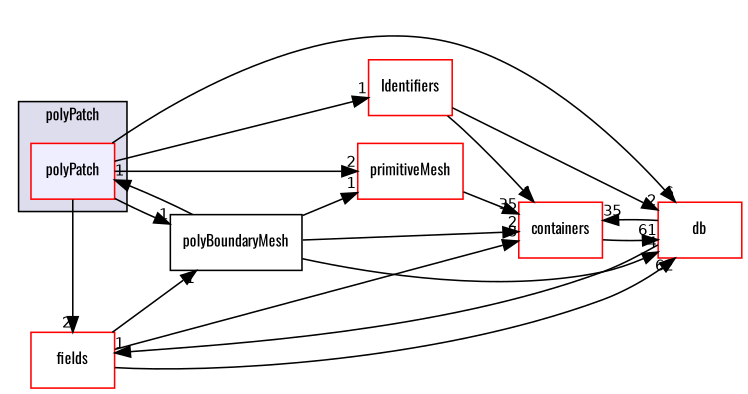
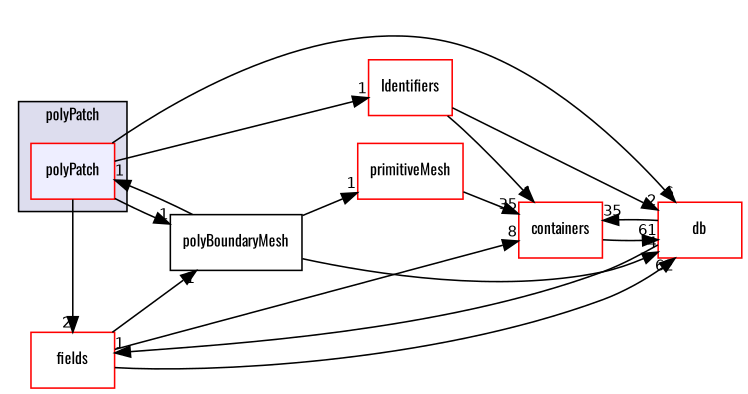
edge "polyPatch" -> "primitiveMesh": removed
edge "polyBoundaryMesh" -> "containers": removed
